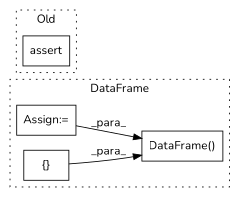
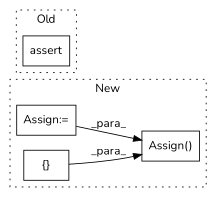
cluster "DataFrame": label "DataFrame" -> "New"
node "DataFrame()": label "DataFrame()" -> "Assign()"
